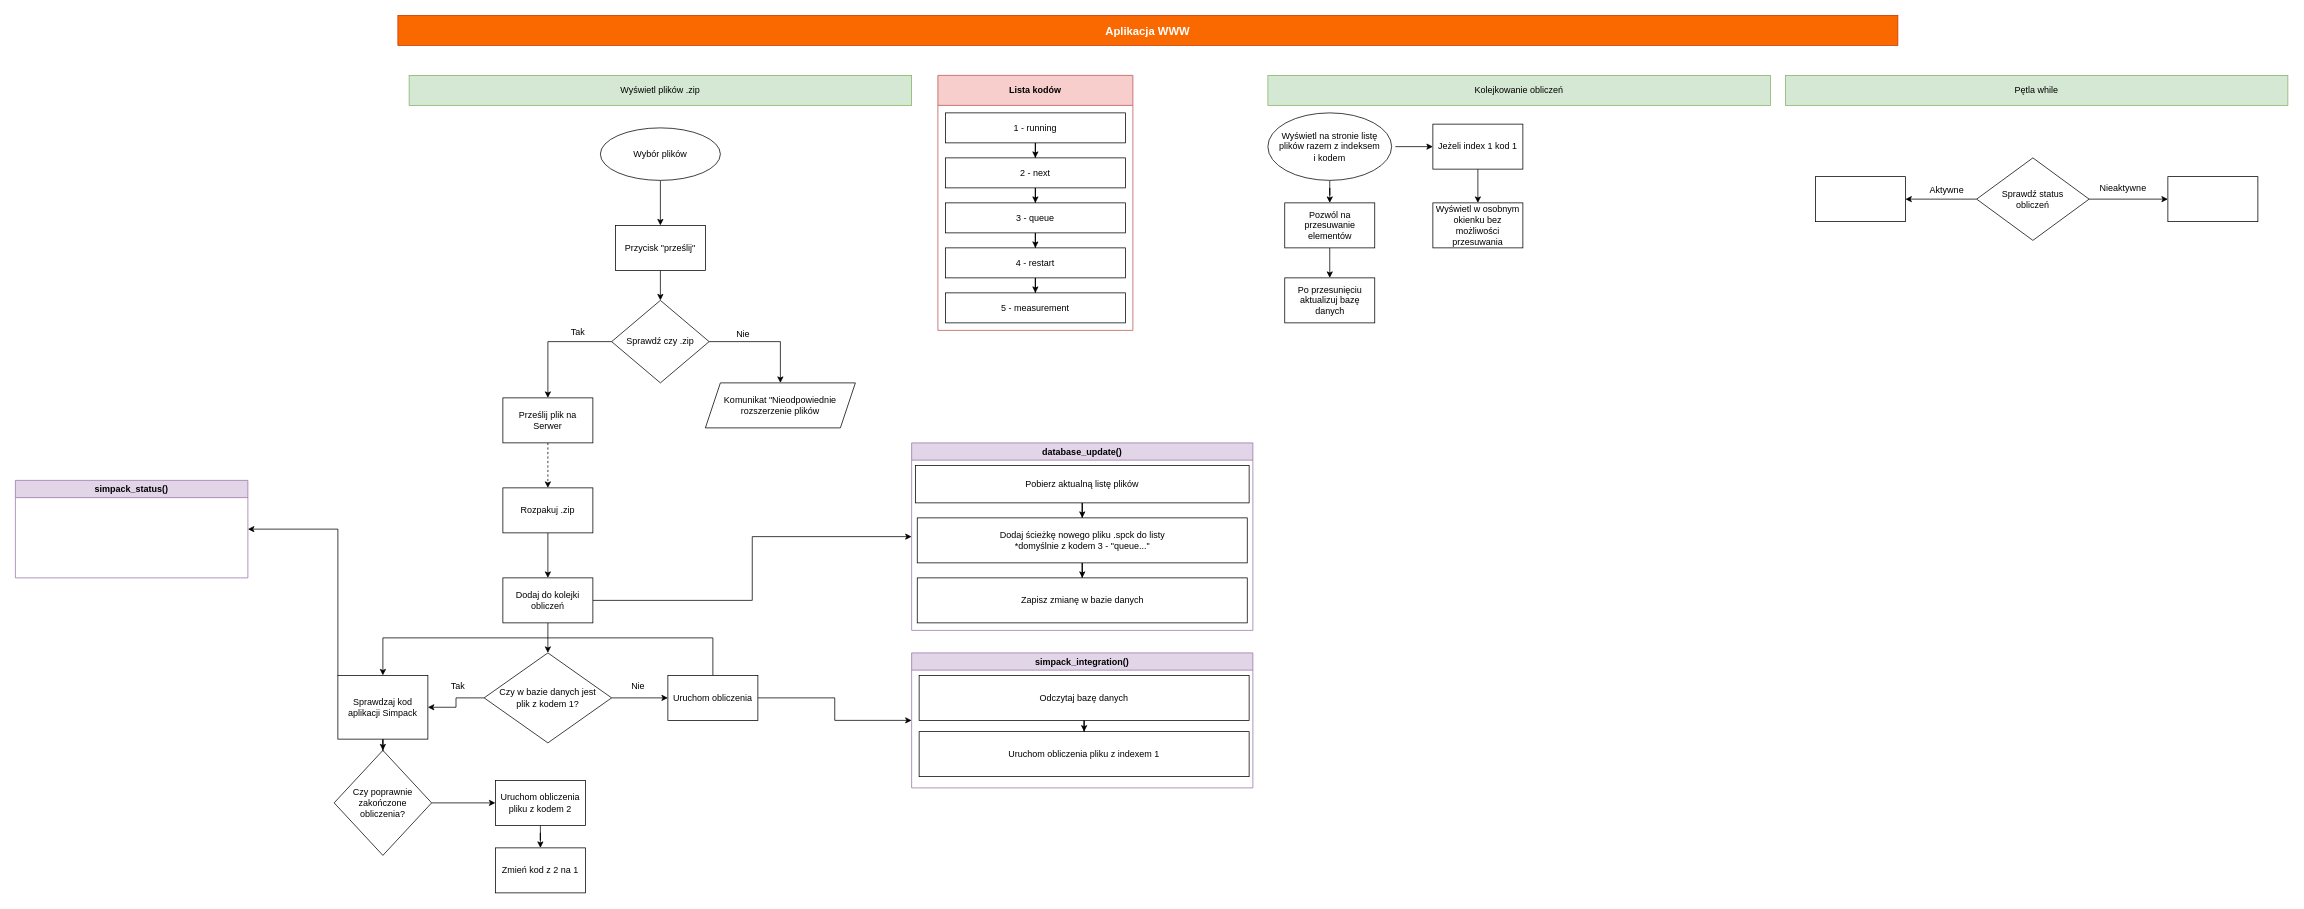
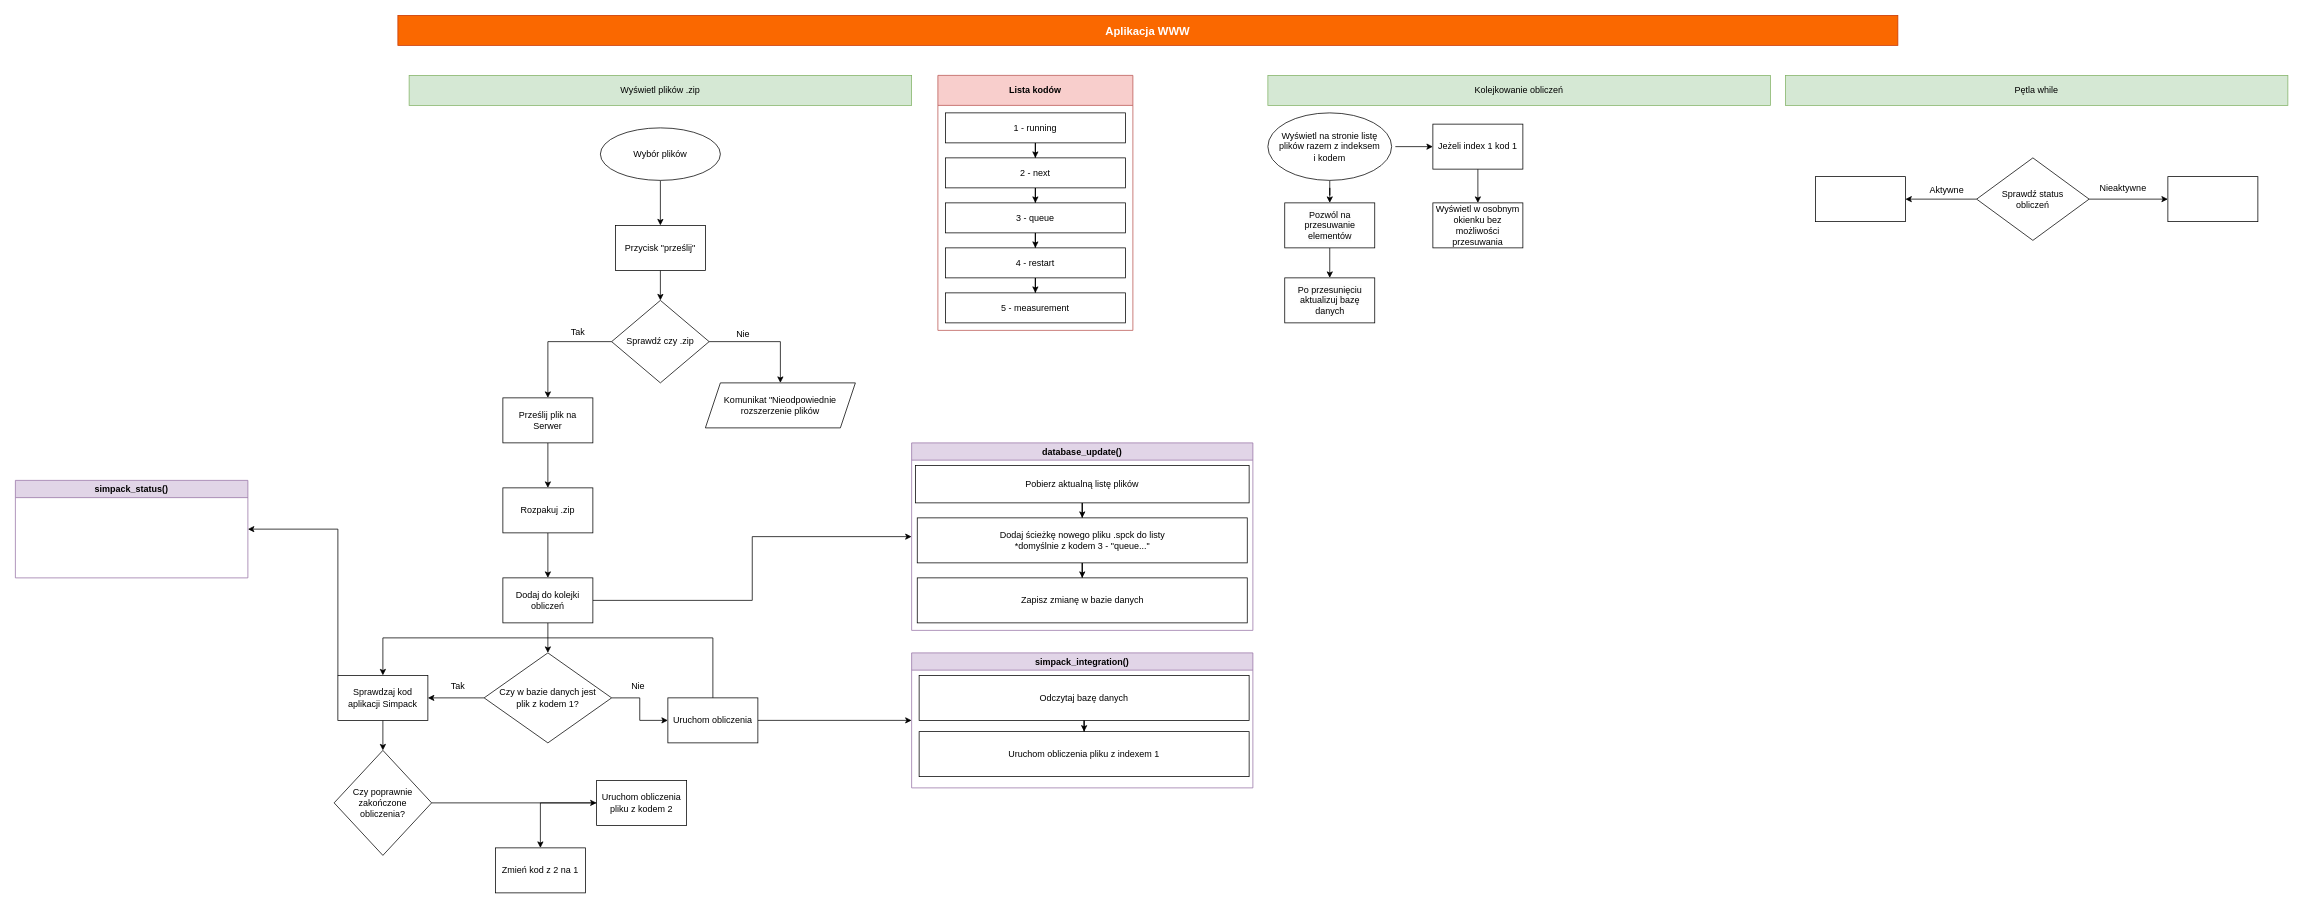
edge "Prześlij plik na Serwer" -> "Rozpakuj .zip": style dashed -> solid
node "Uruchom obliczenia": moved (713, 698) -> (713, 720)
node "Sprawdzaj kod aplikacji Simpack": size 90x64 -> 90x45
node "Uruchom obliczenia pliku z kodem 2": moved (540, 803) -> (642, 803)
